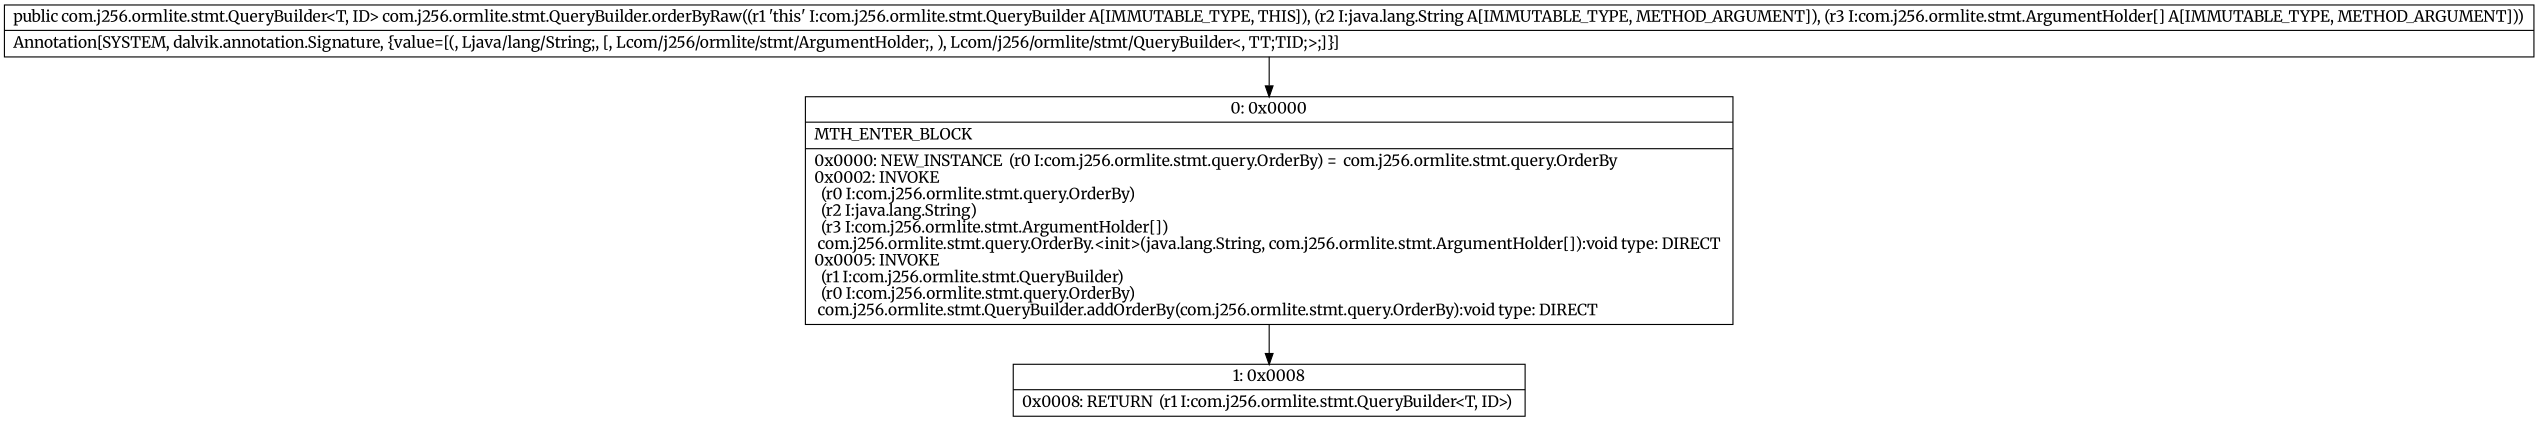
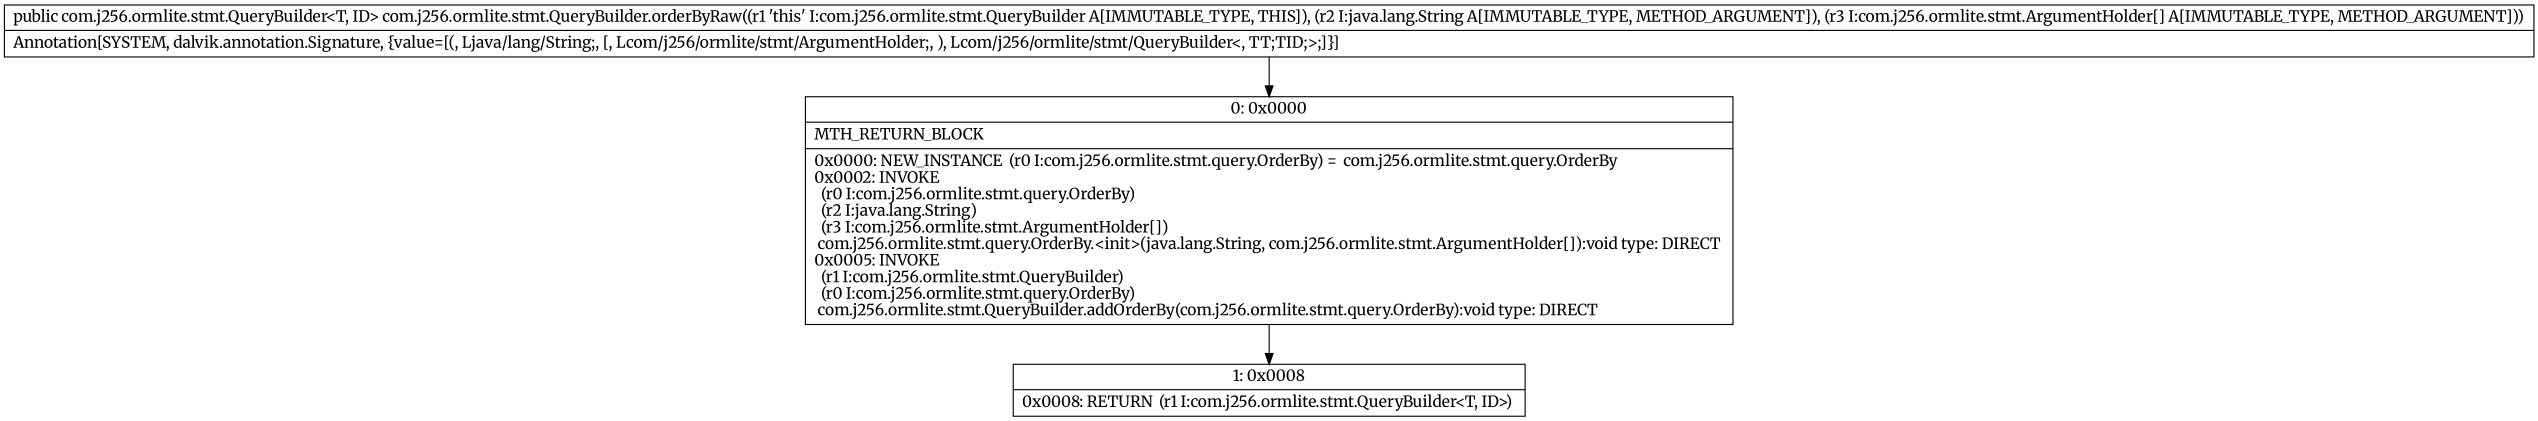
node "0: 0x0000": text "MTH_ENTER_BLOCK" -> "MTH_RETURN_BLOCK"
